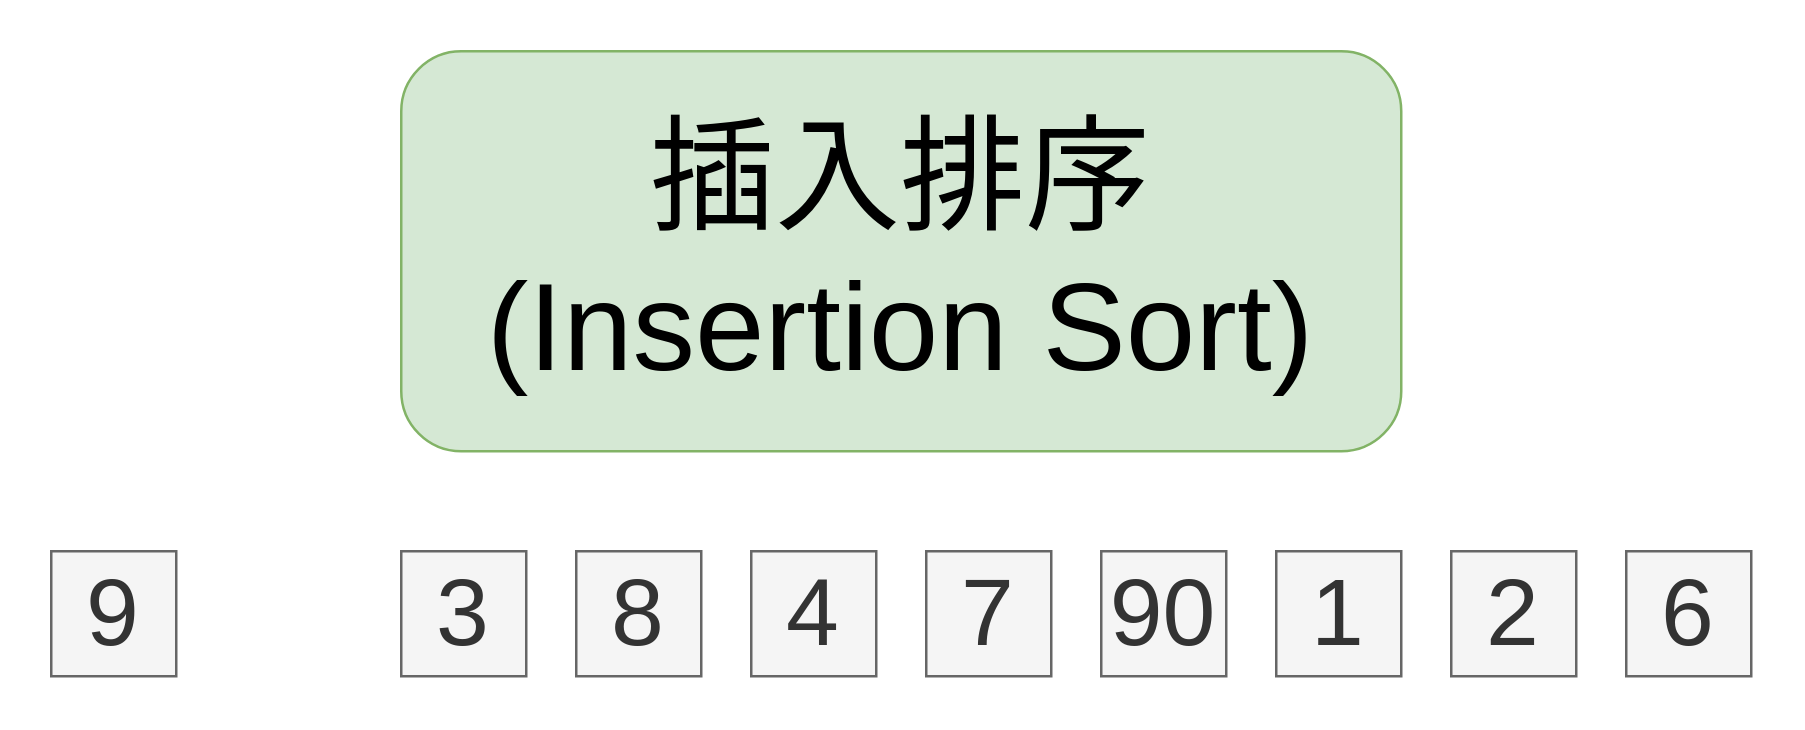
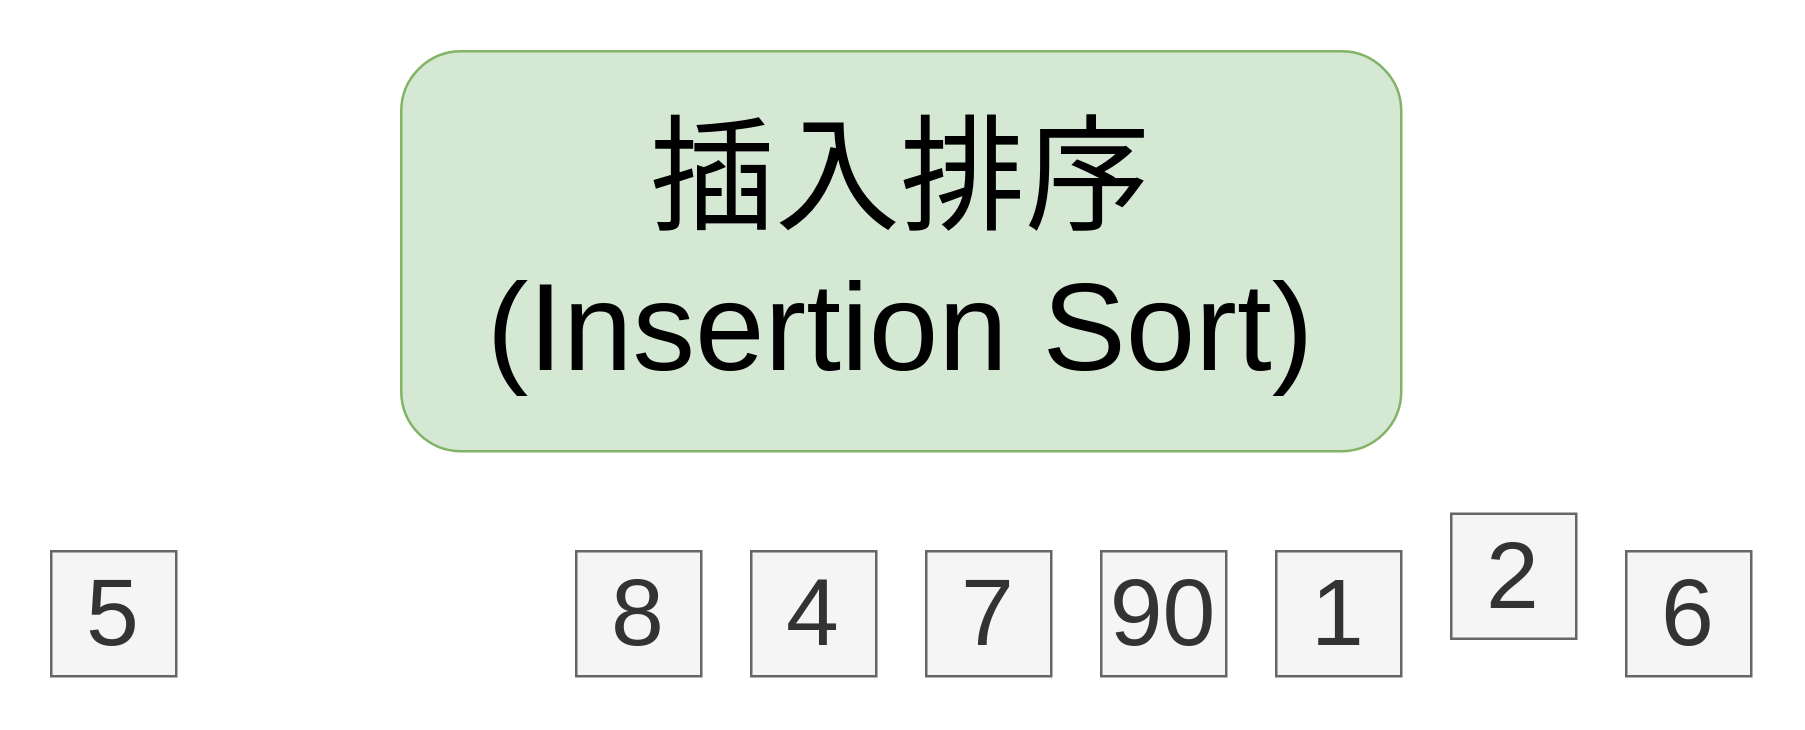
node "9": label "9" -> "5"
node "3": removed
node "2": moved (1514, 614) -> (1514, 576)
